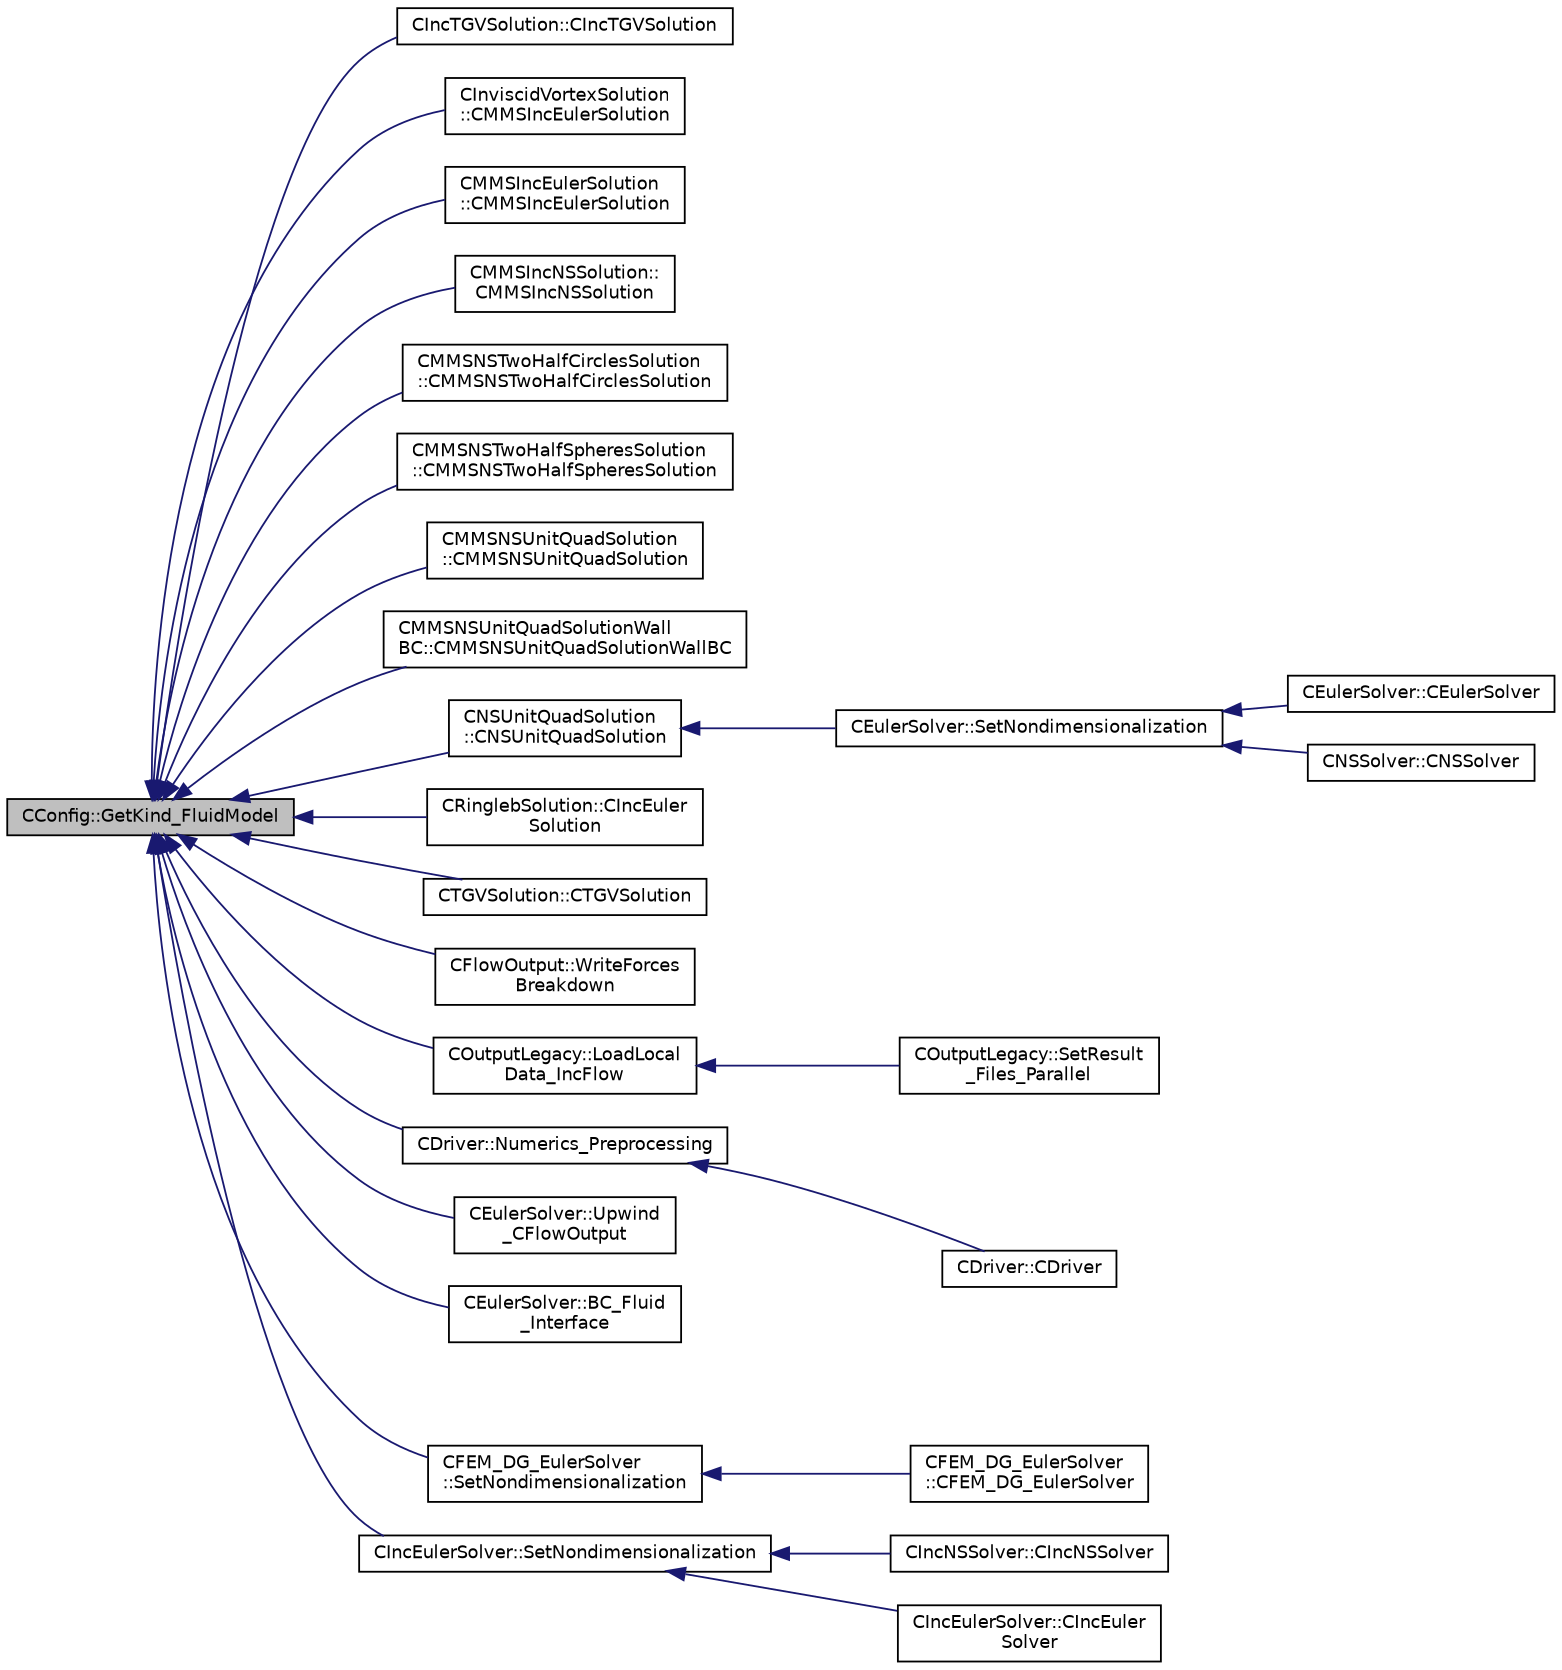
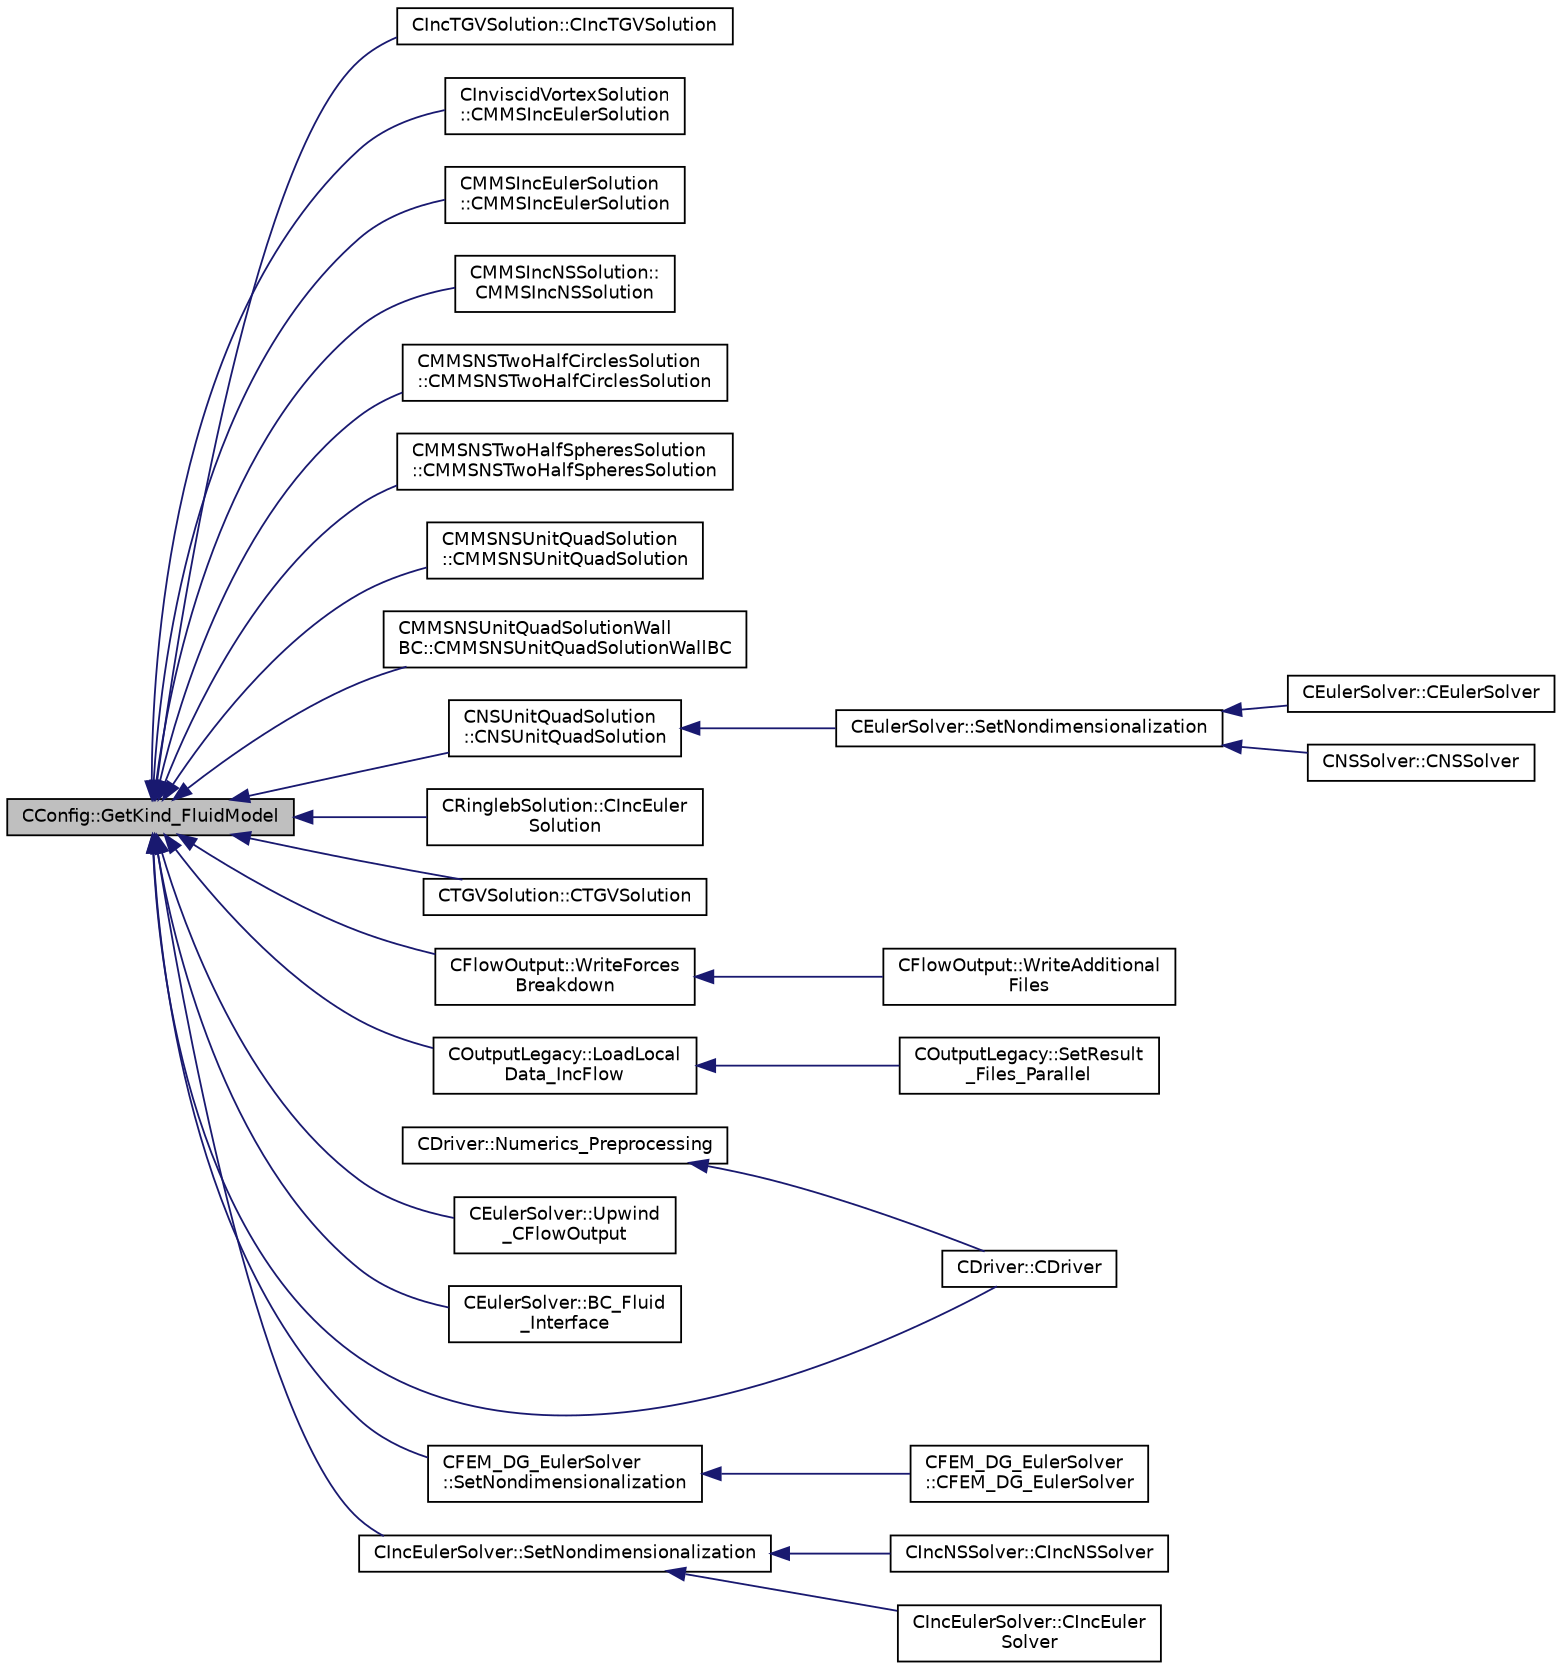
node "CFlowOutput::WriteAdditional Files": added
edge "CDriver::Numerics_Preprocessing" -> "CConfig::GetKind_FluidModel": now "CDriver::CDriver" -> "CConfig::GetKind_FluidModel"
